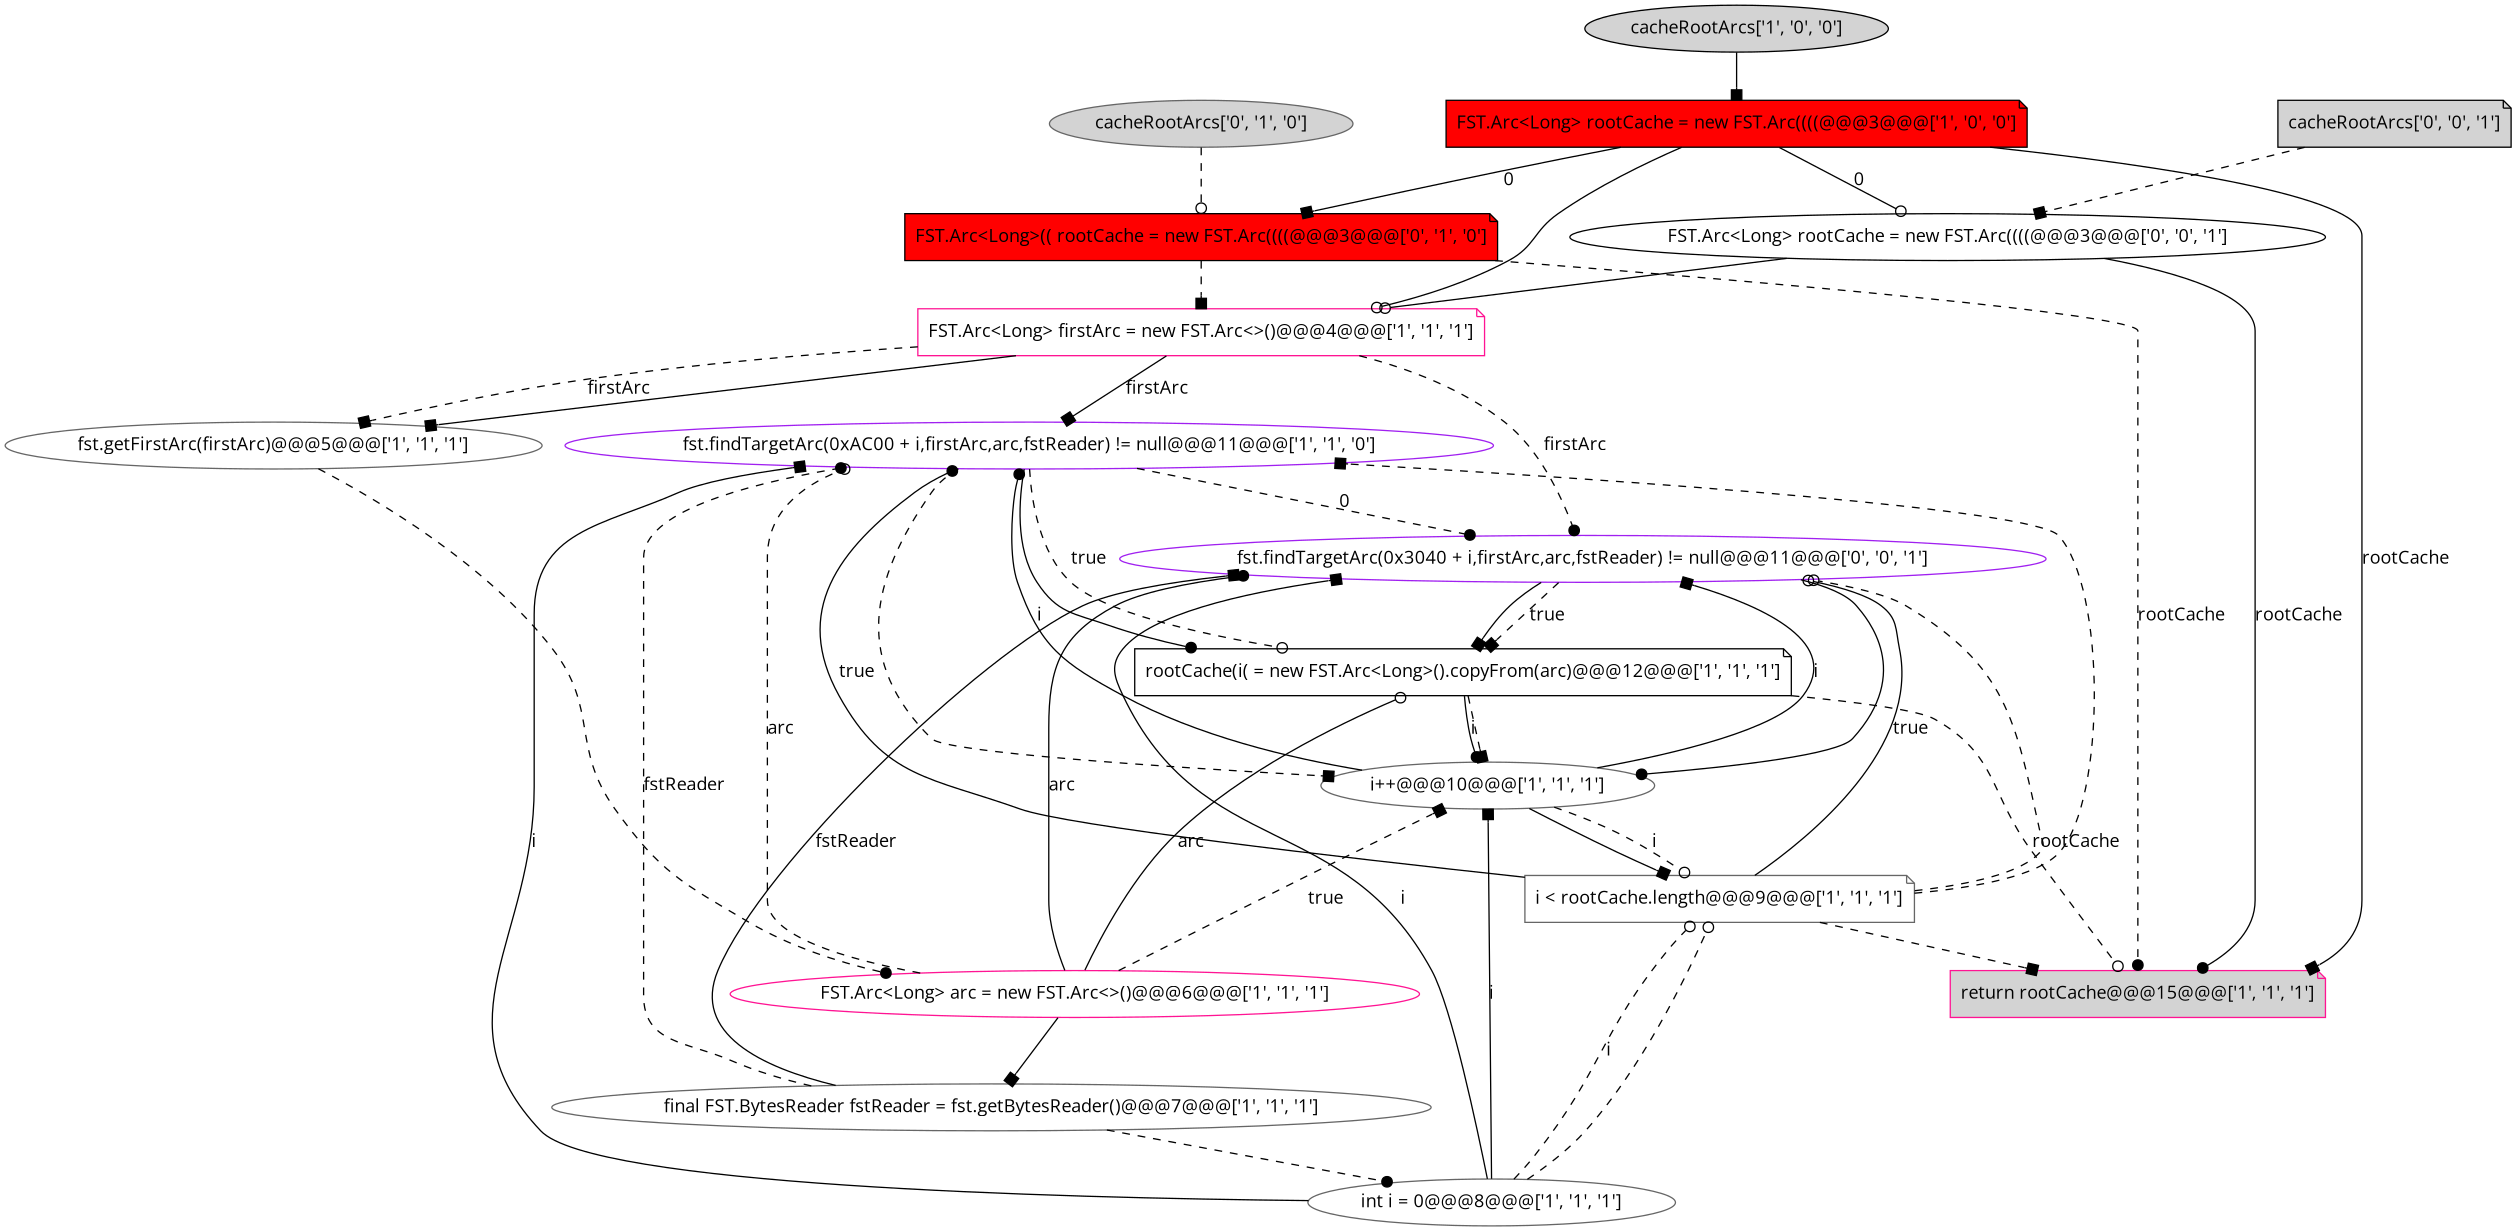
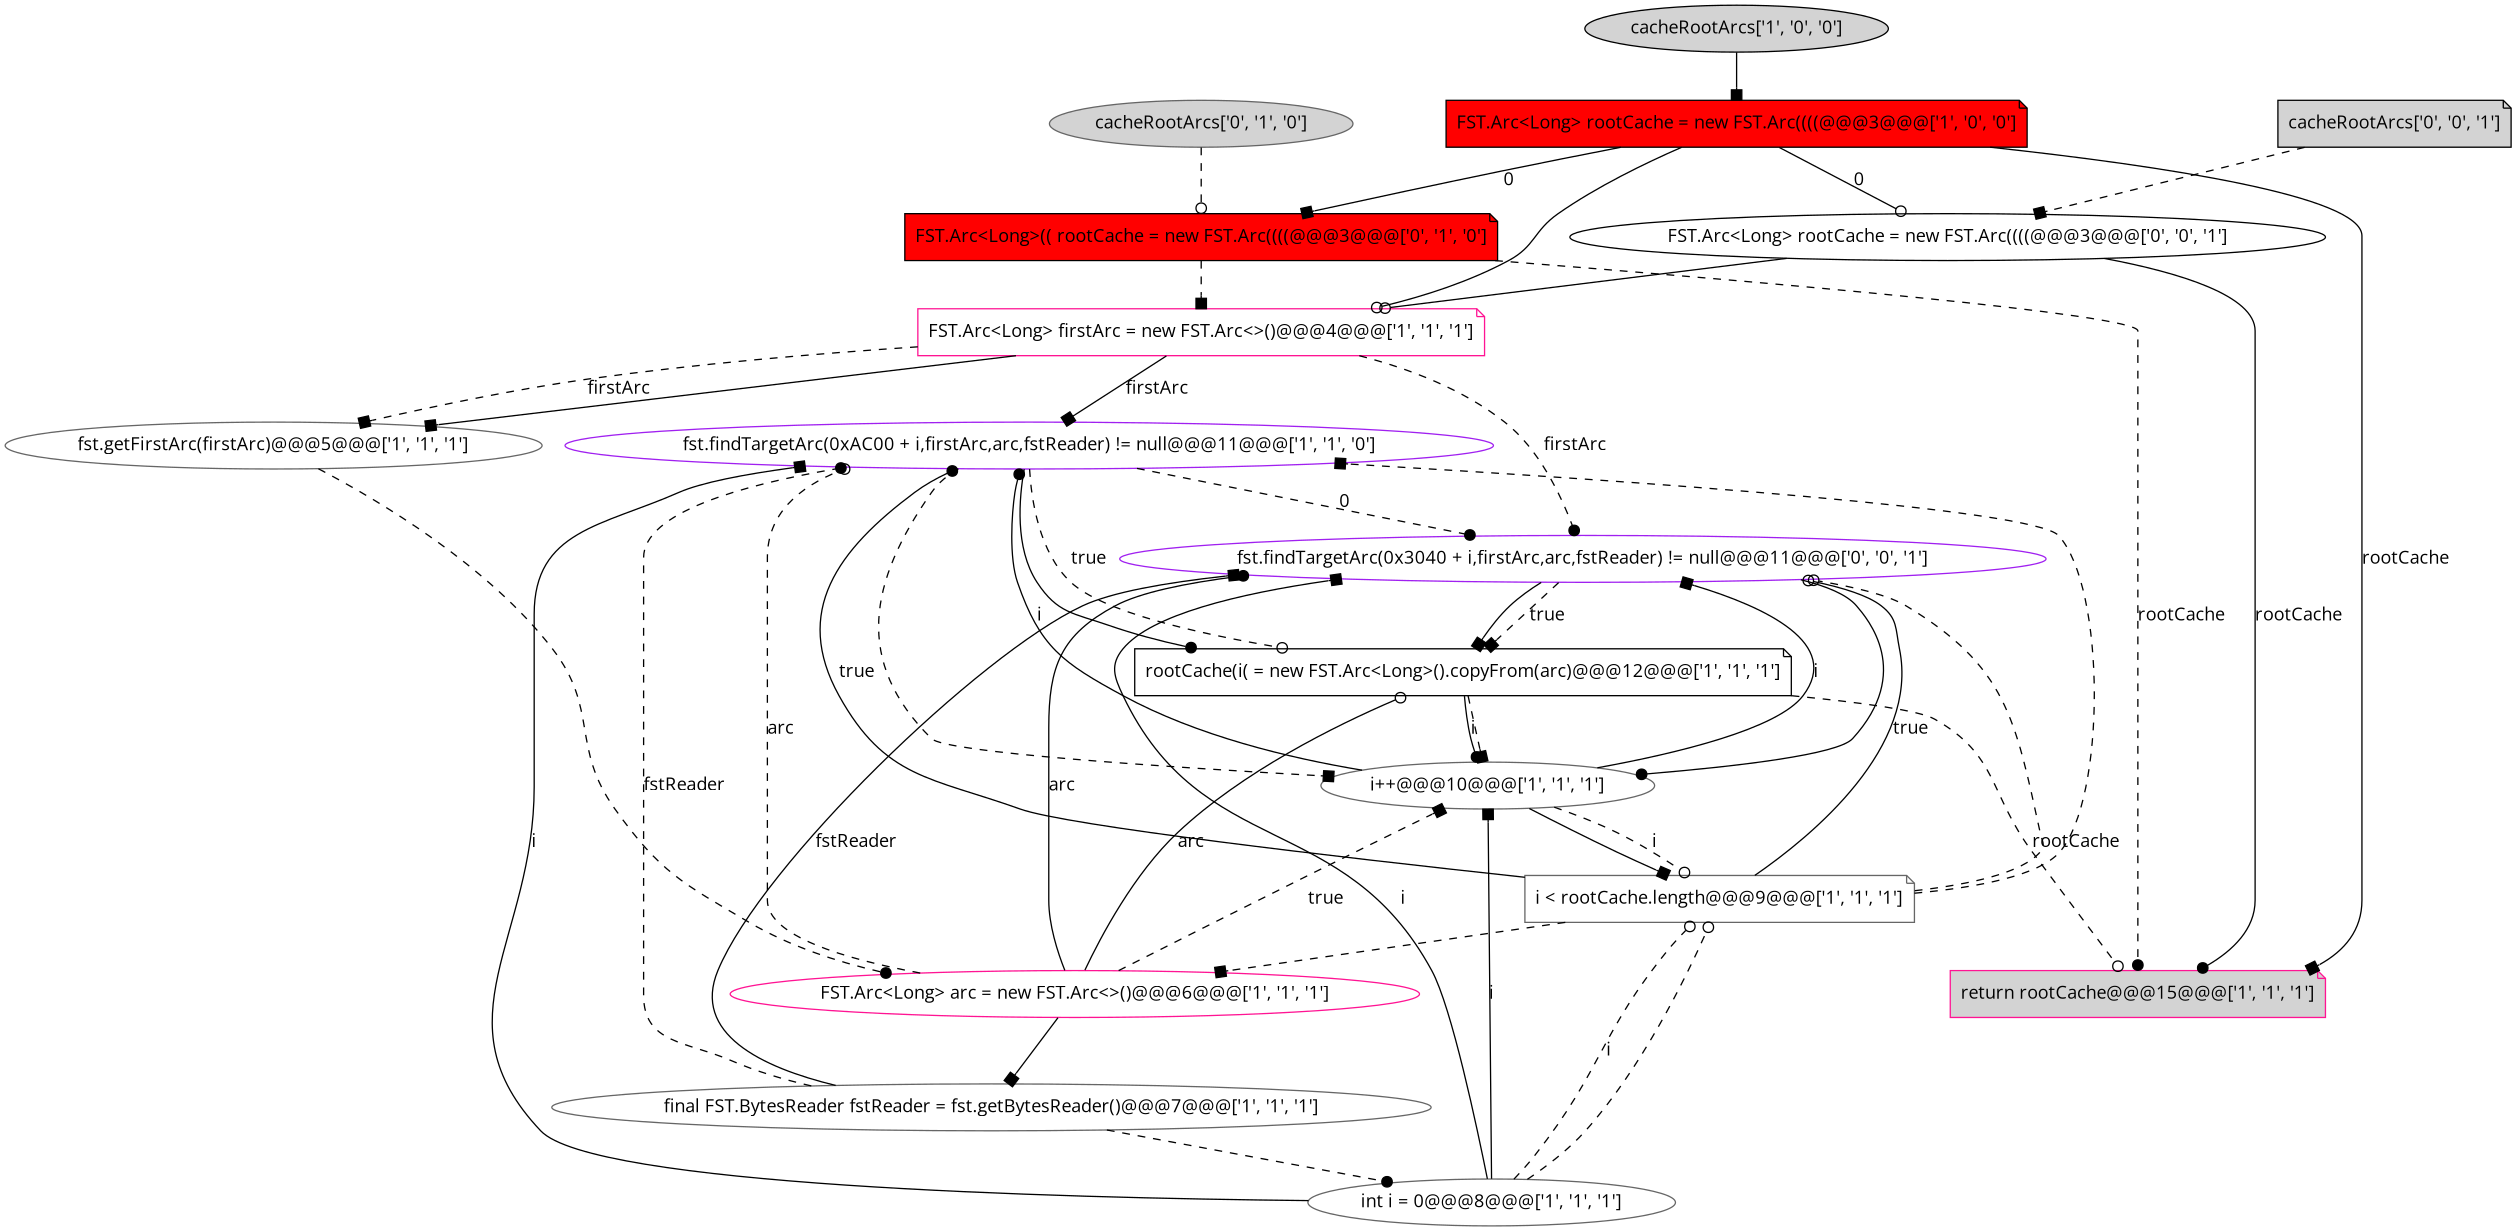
edge "i < rootCache.length@@@9@@@['1', '1', '1']" -> "return rootCache@@@15@@@['1', '1', '1']": now "i < rootCache.length@@@9@@@['1', '1', '1']" -> "FST.Arc<Long> arc = new FST.Arc<>()@@@6@@@['1', '1', '1']"
